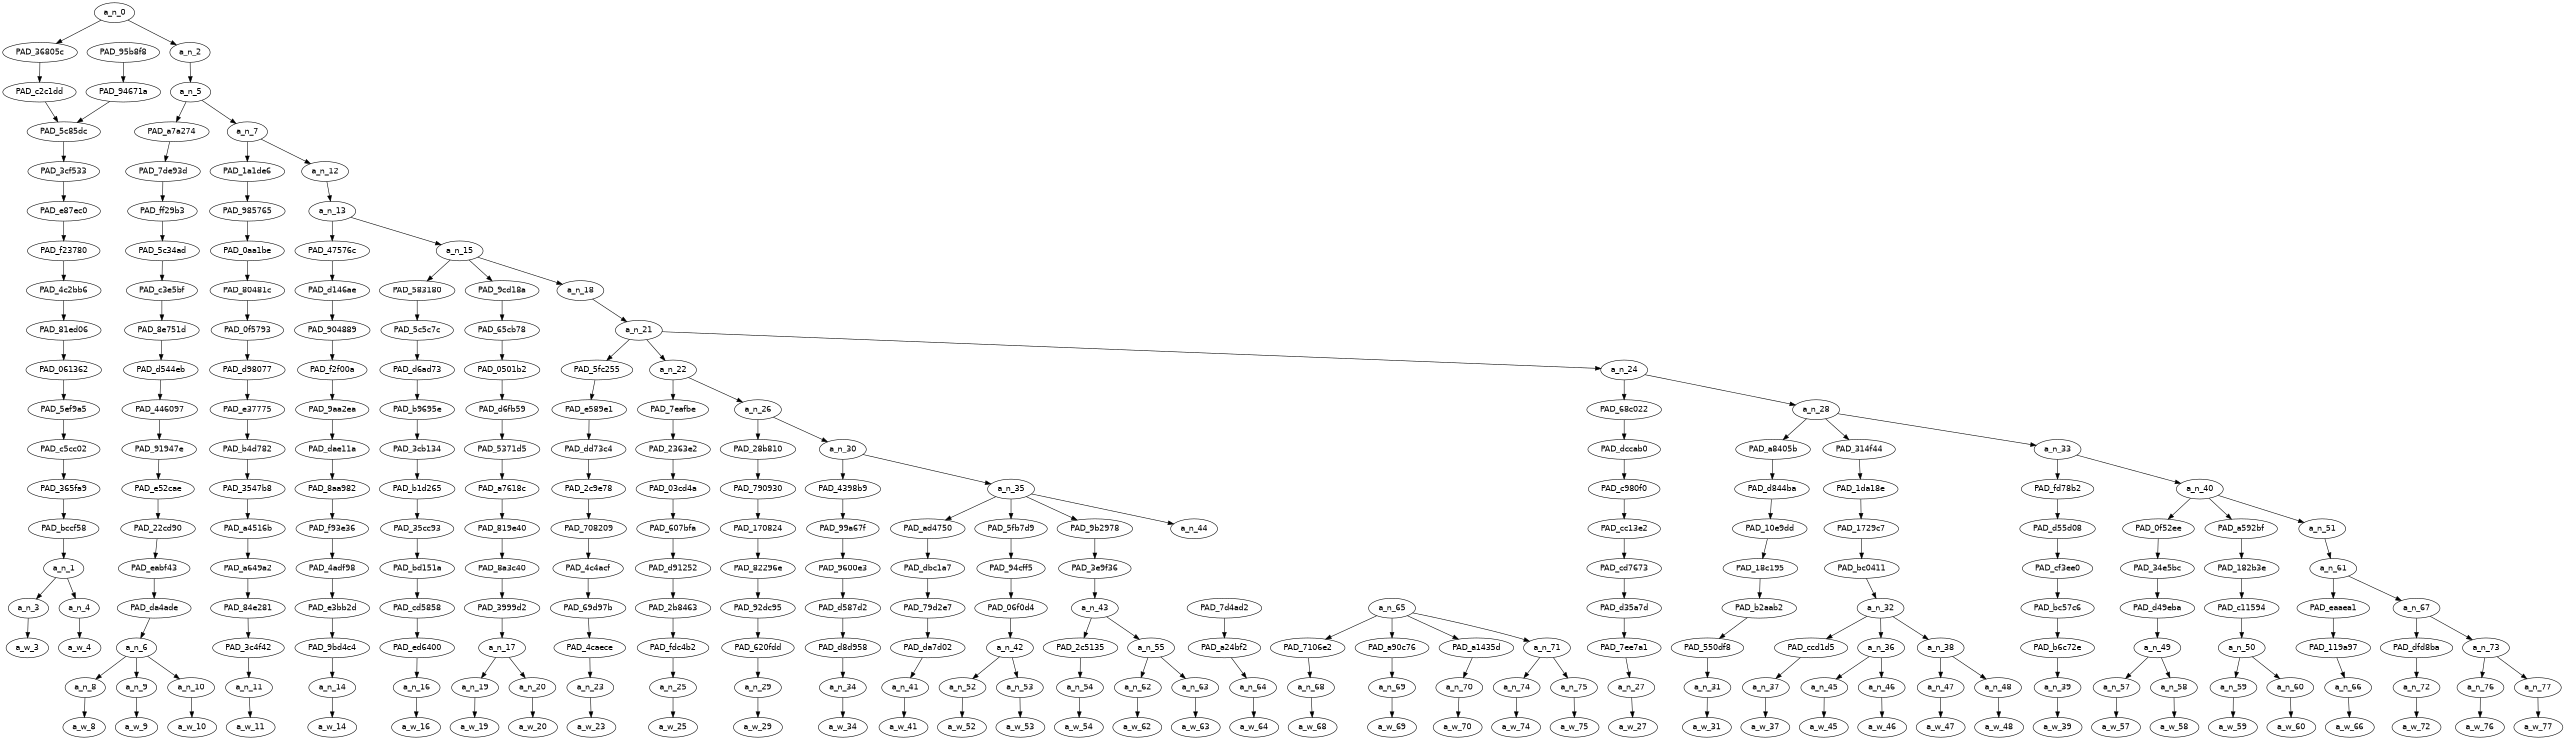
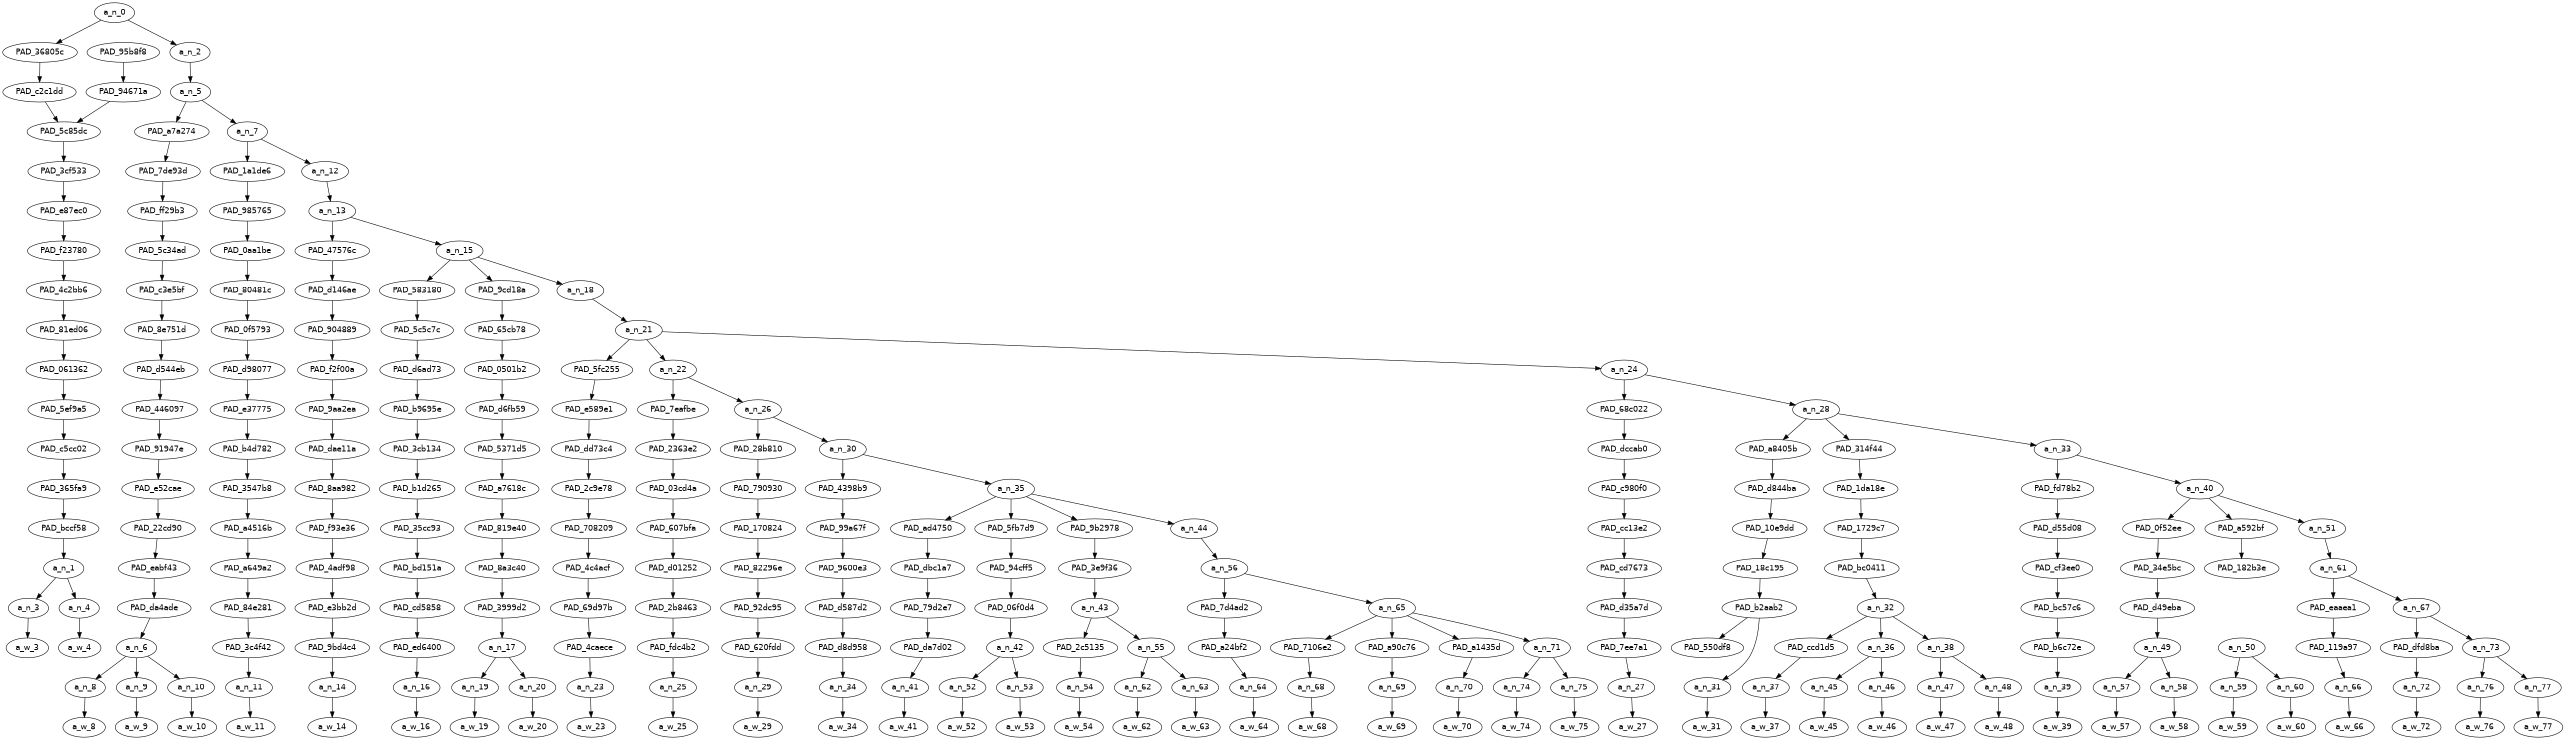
node "PAD_d91252": label "PAD_d91252" -> "PAD_d01252"
node "a_n_56": added
node "PAD_c11594": removed
edge "PAD_550df8" -> "a_n_31": now "PAD_b2aab2" -> "a_n_31"
